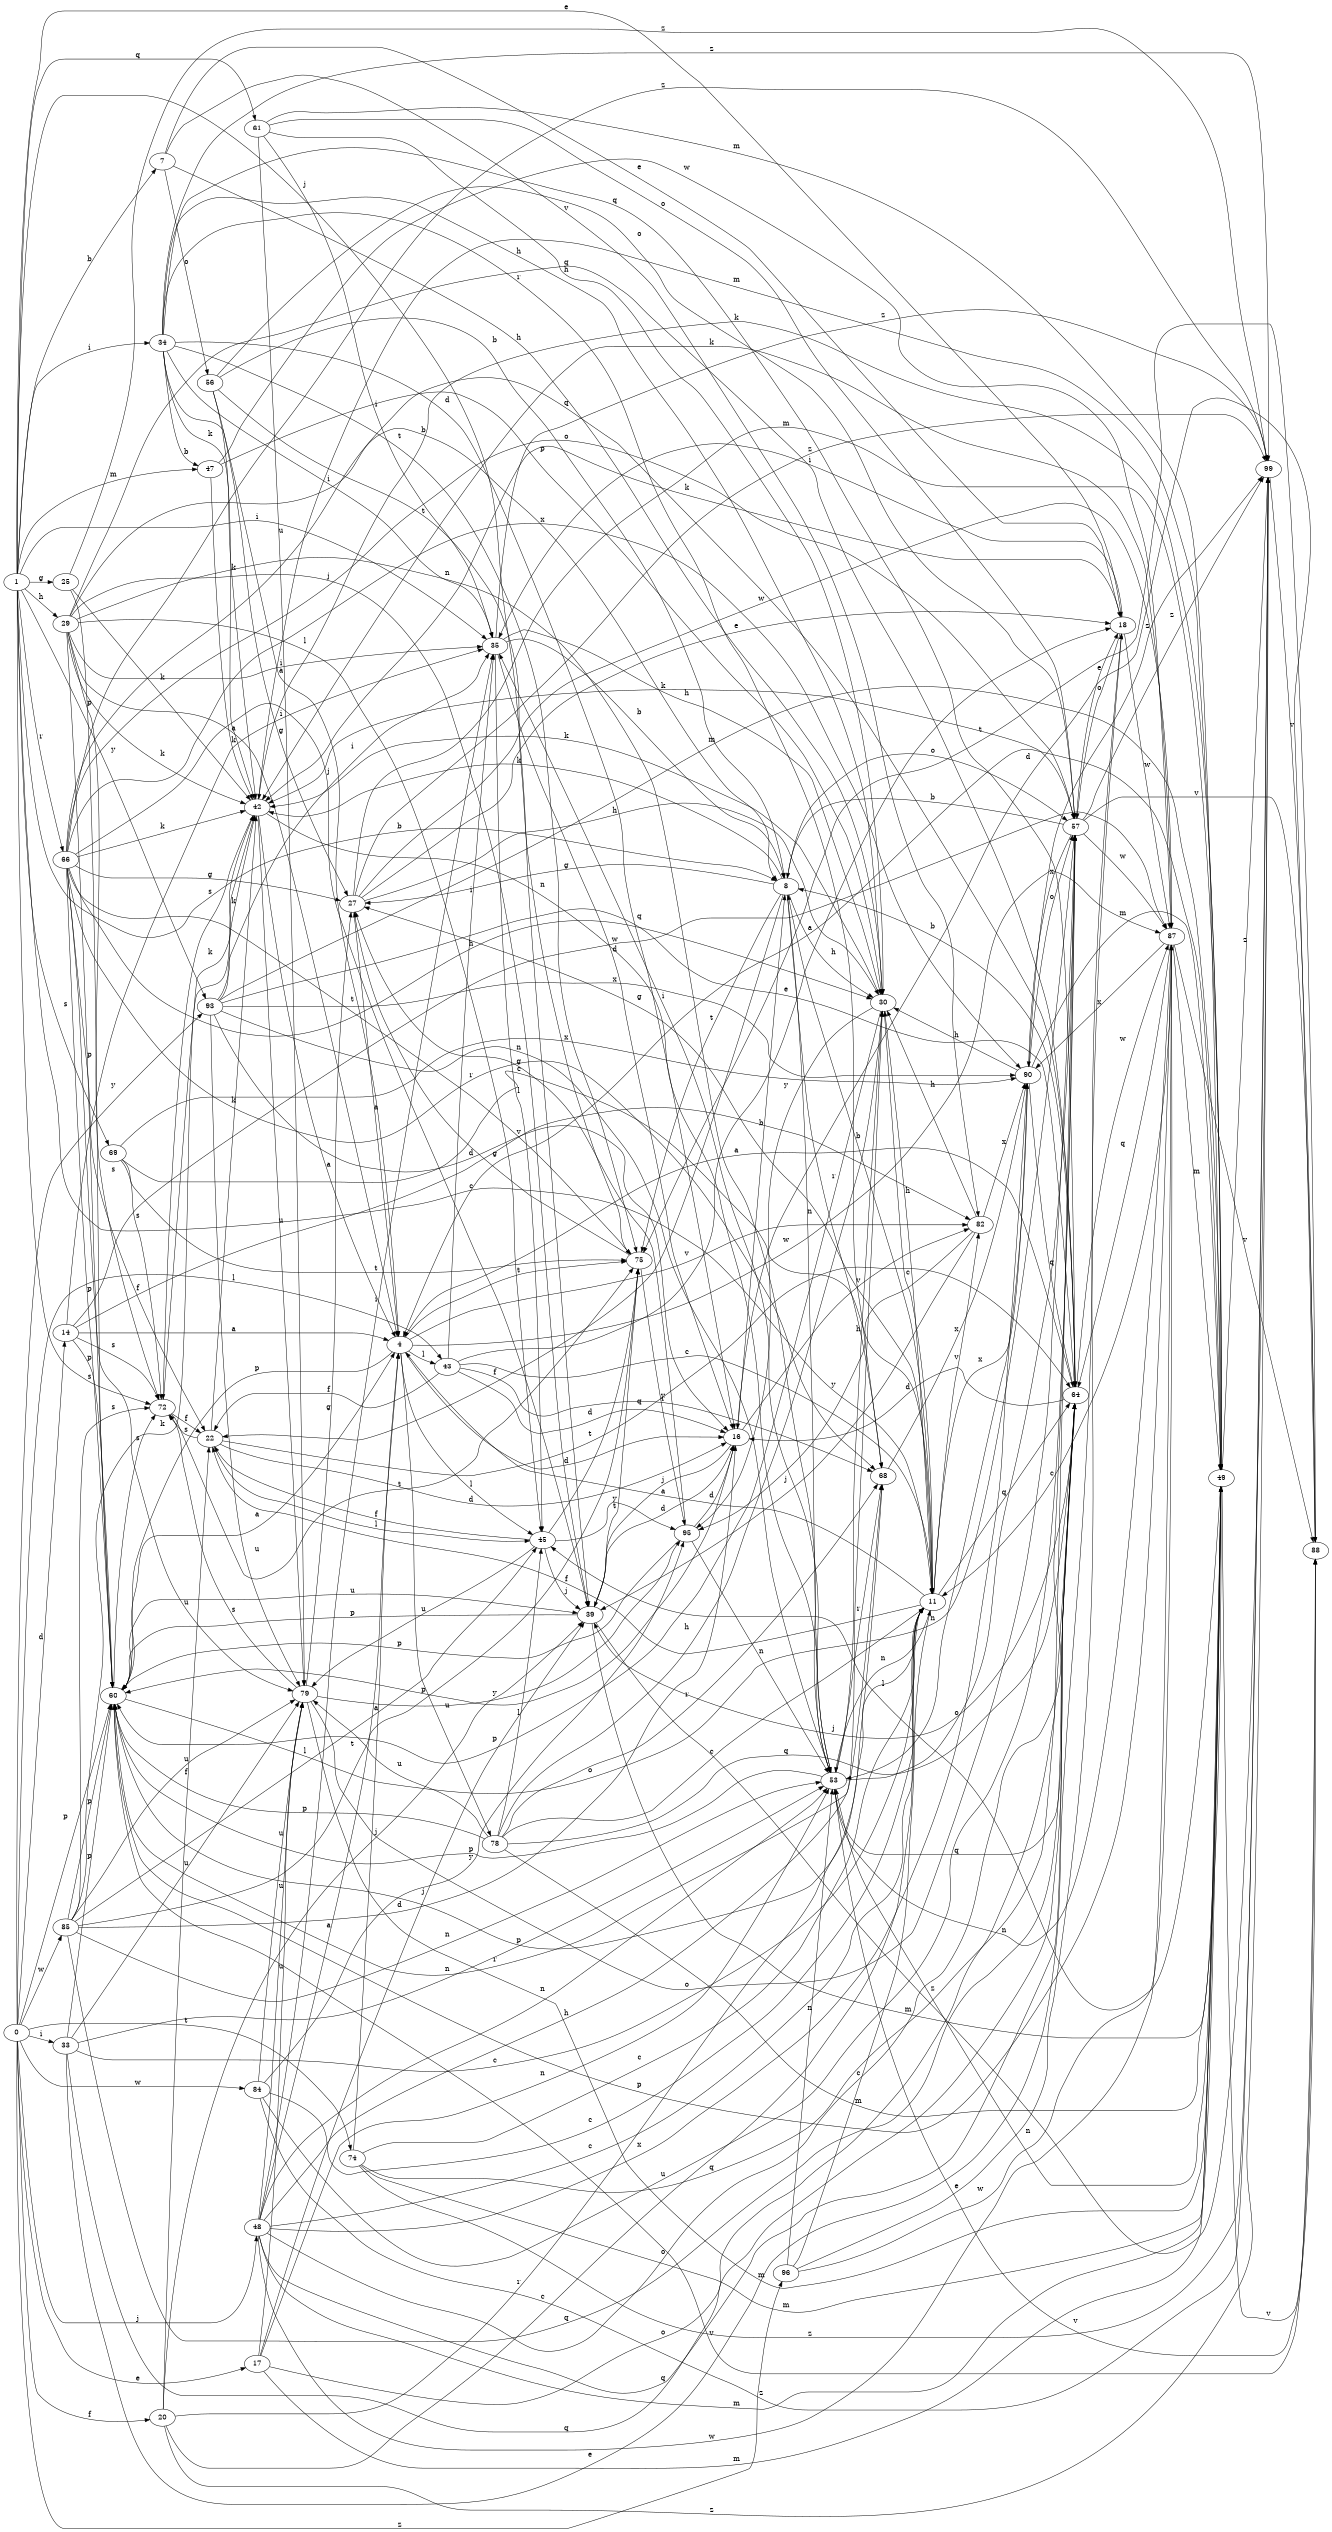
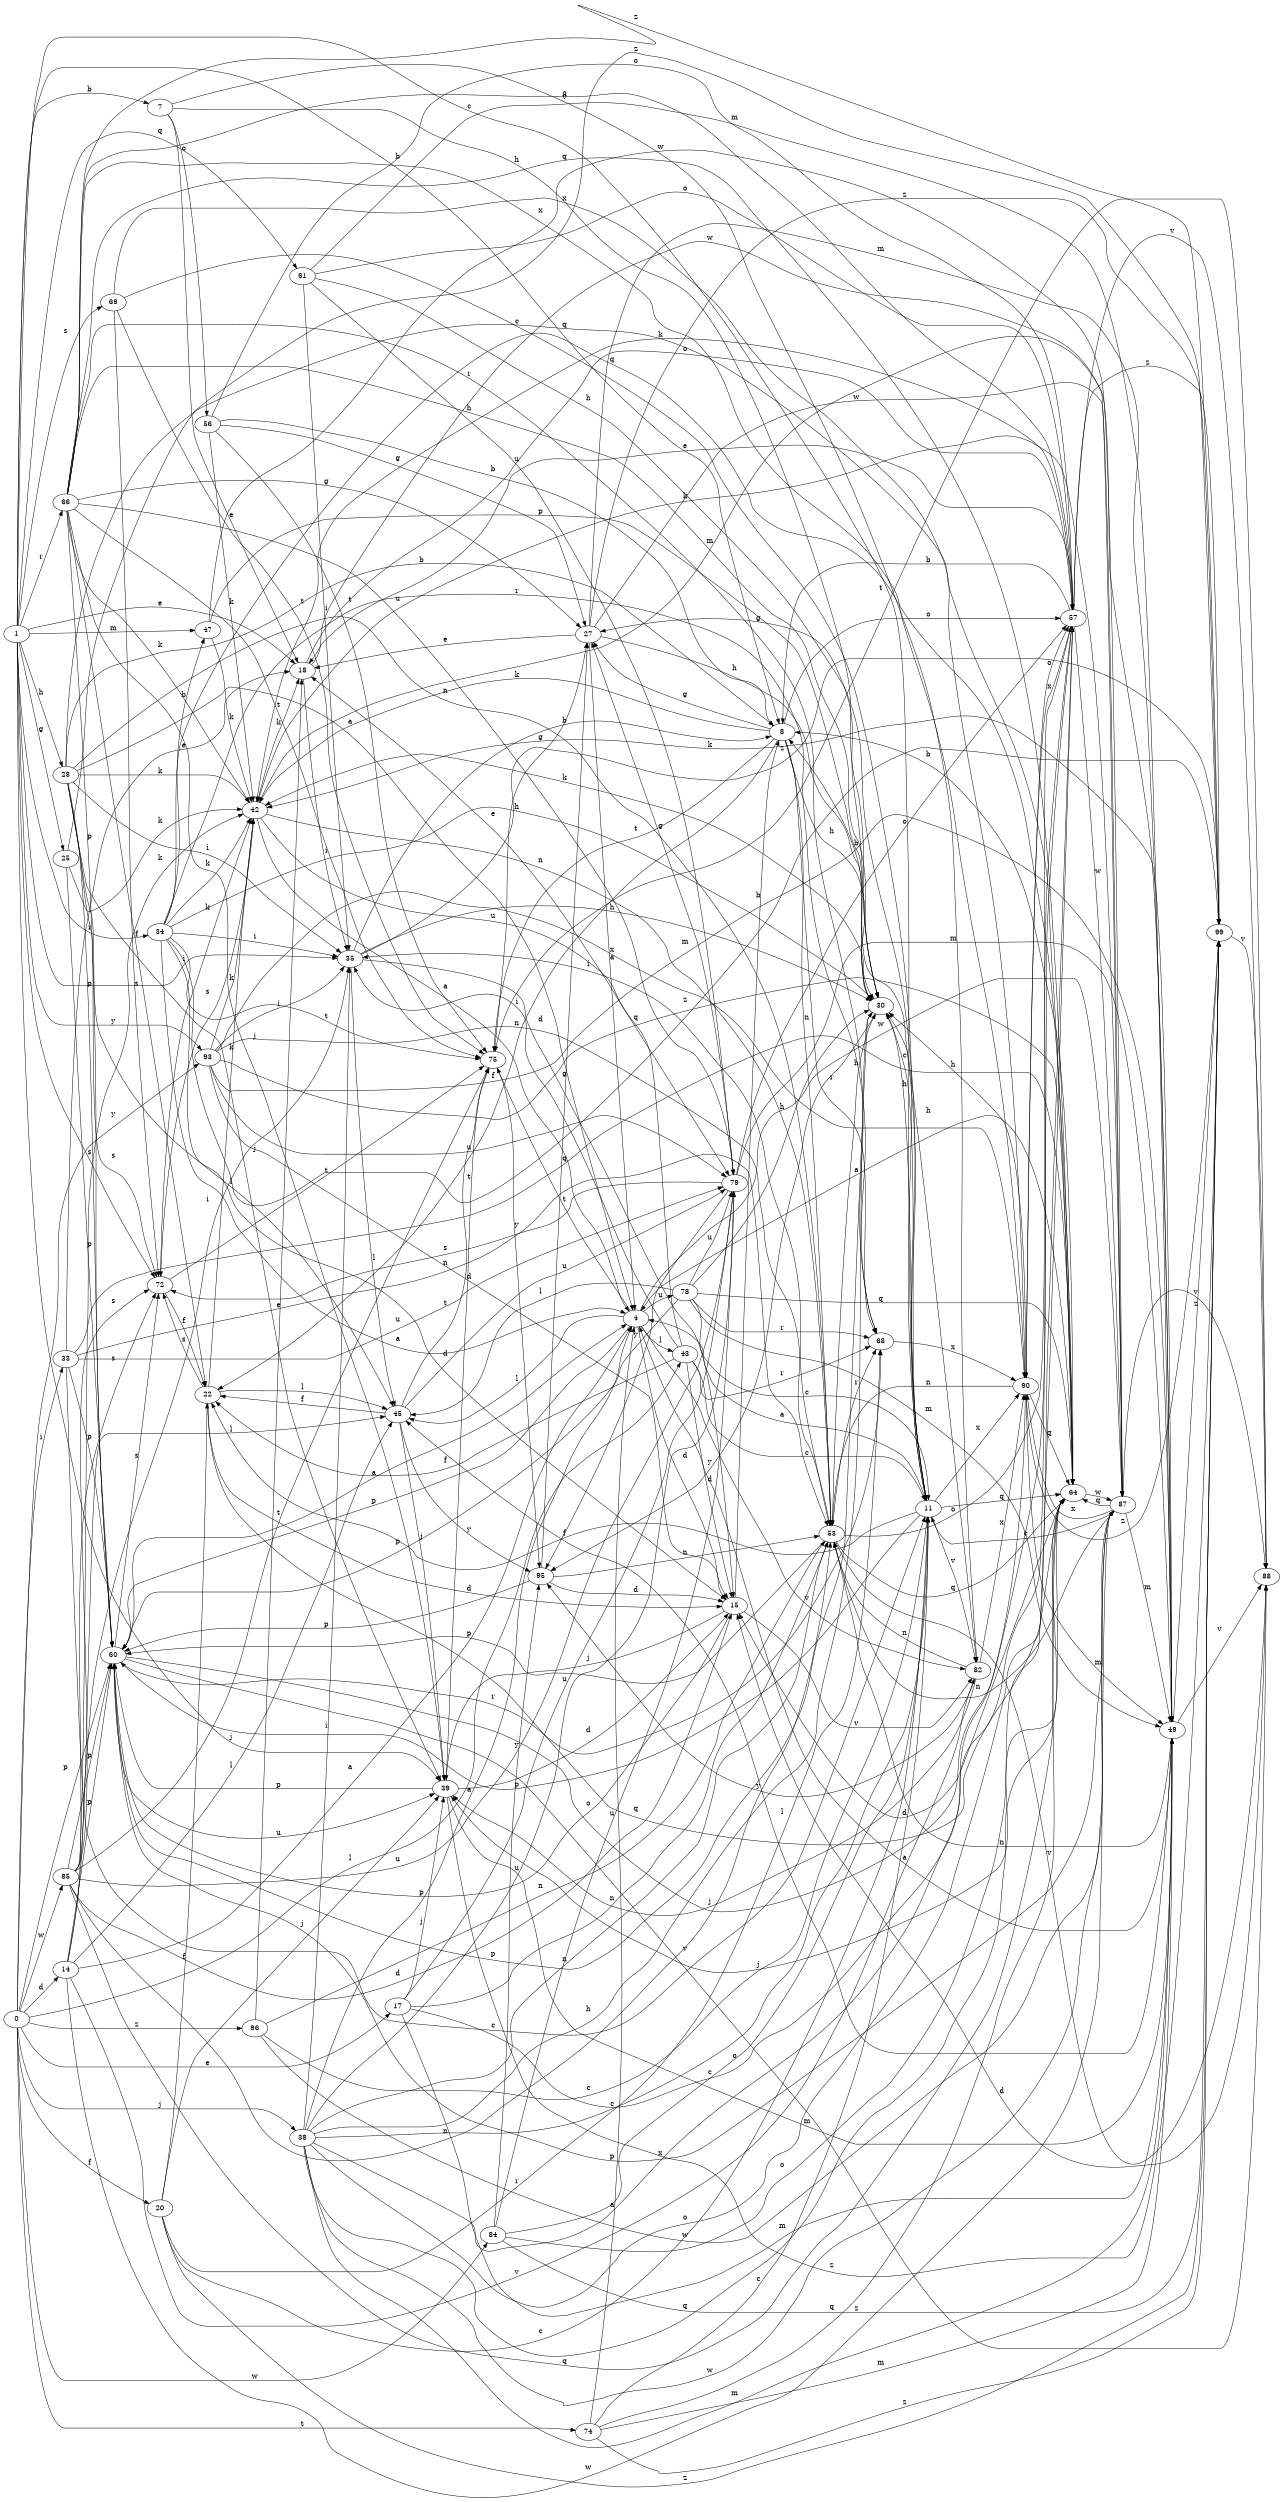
edge "18" -> "42": reversed
node "29": label "29" -> "28"
node "16": label "16" -> "15"
edge "11" -> "53": now "82" -> "53"
edge "14" -> "45": added, label "l"
edge "84" -> "57": label "u" -> "o"
node "48": label "48" -> "38"
